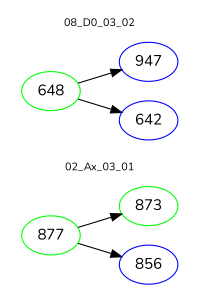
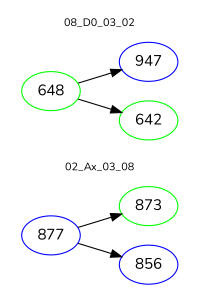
node "642": color blue -> green
cluster "02_Ax_03_01": label "02_Ax_03_01" -> "02_Ax_03_08"
node "877": color green -> blue
